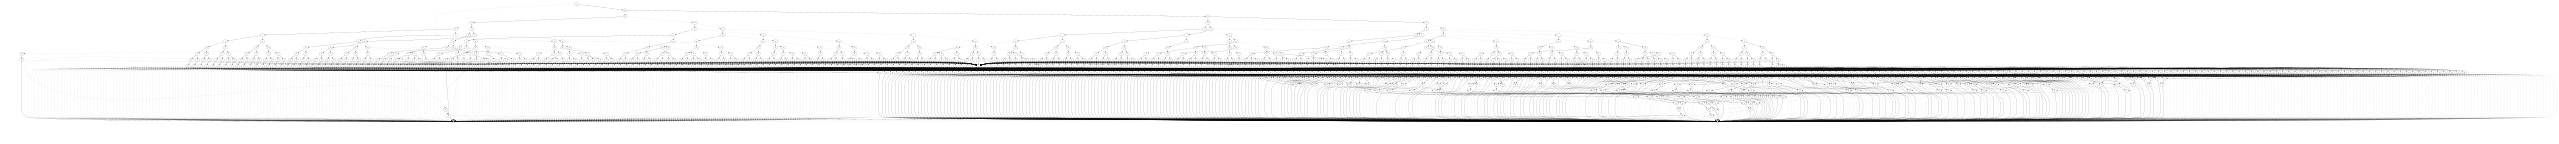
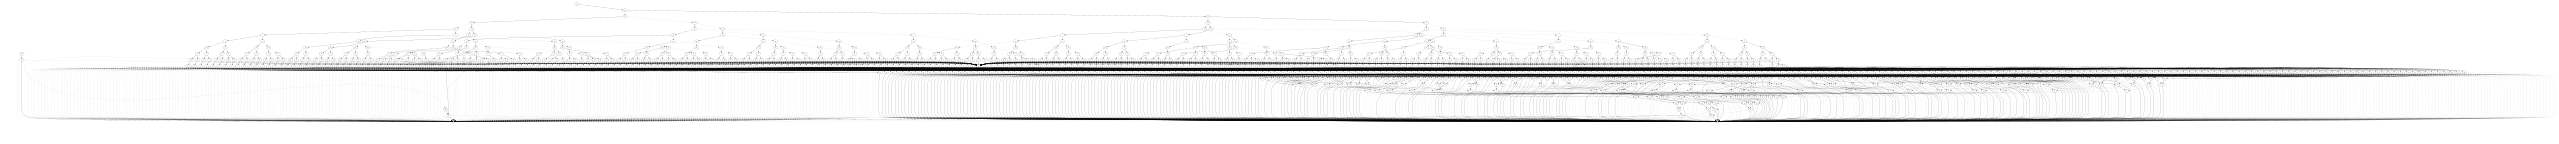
node "9": removed
